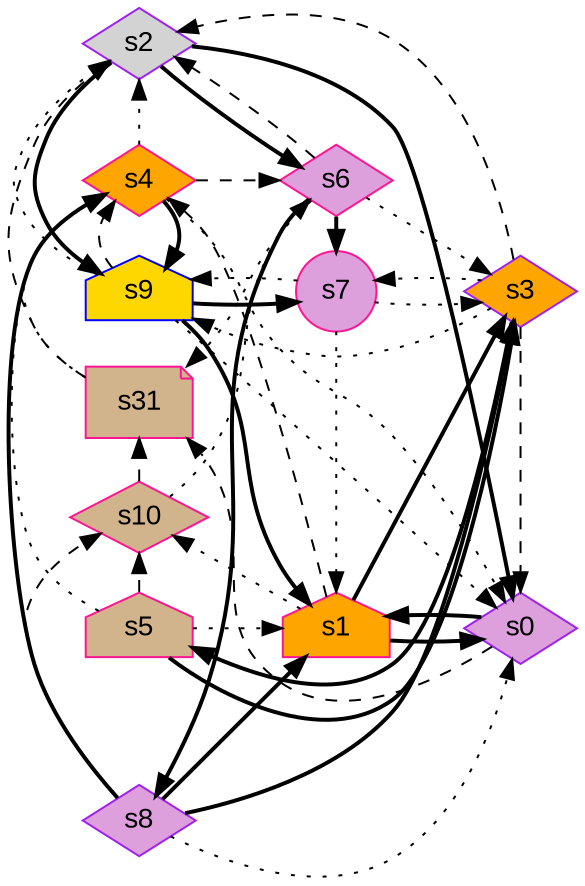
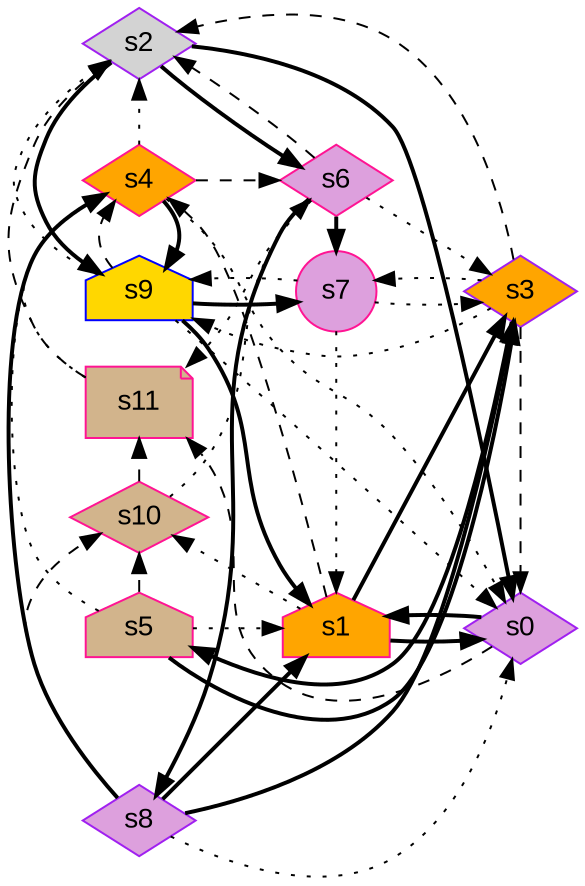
node "s31": label "s31" -> "s11"
